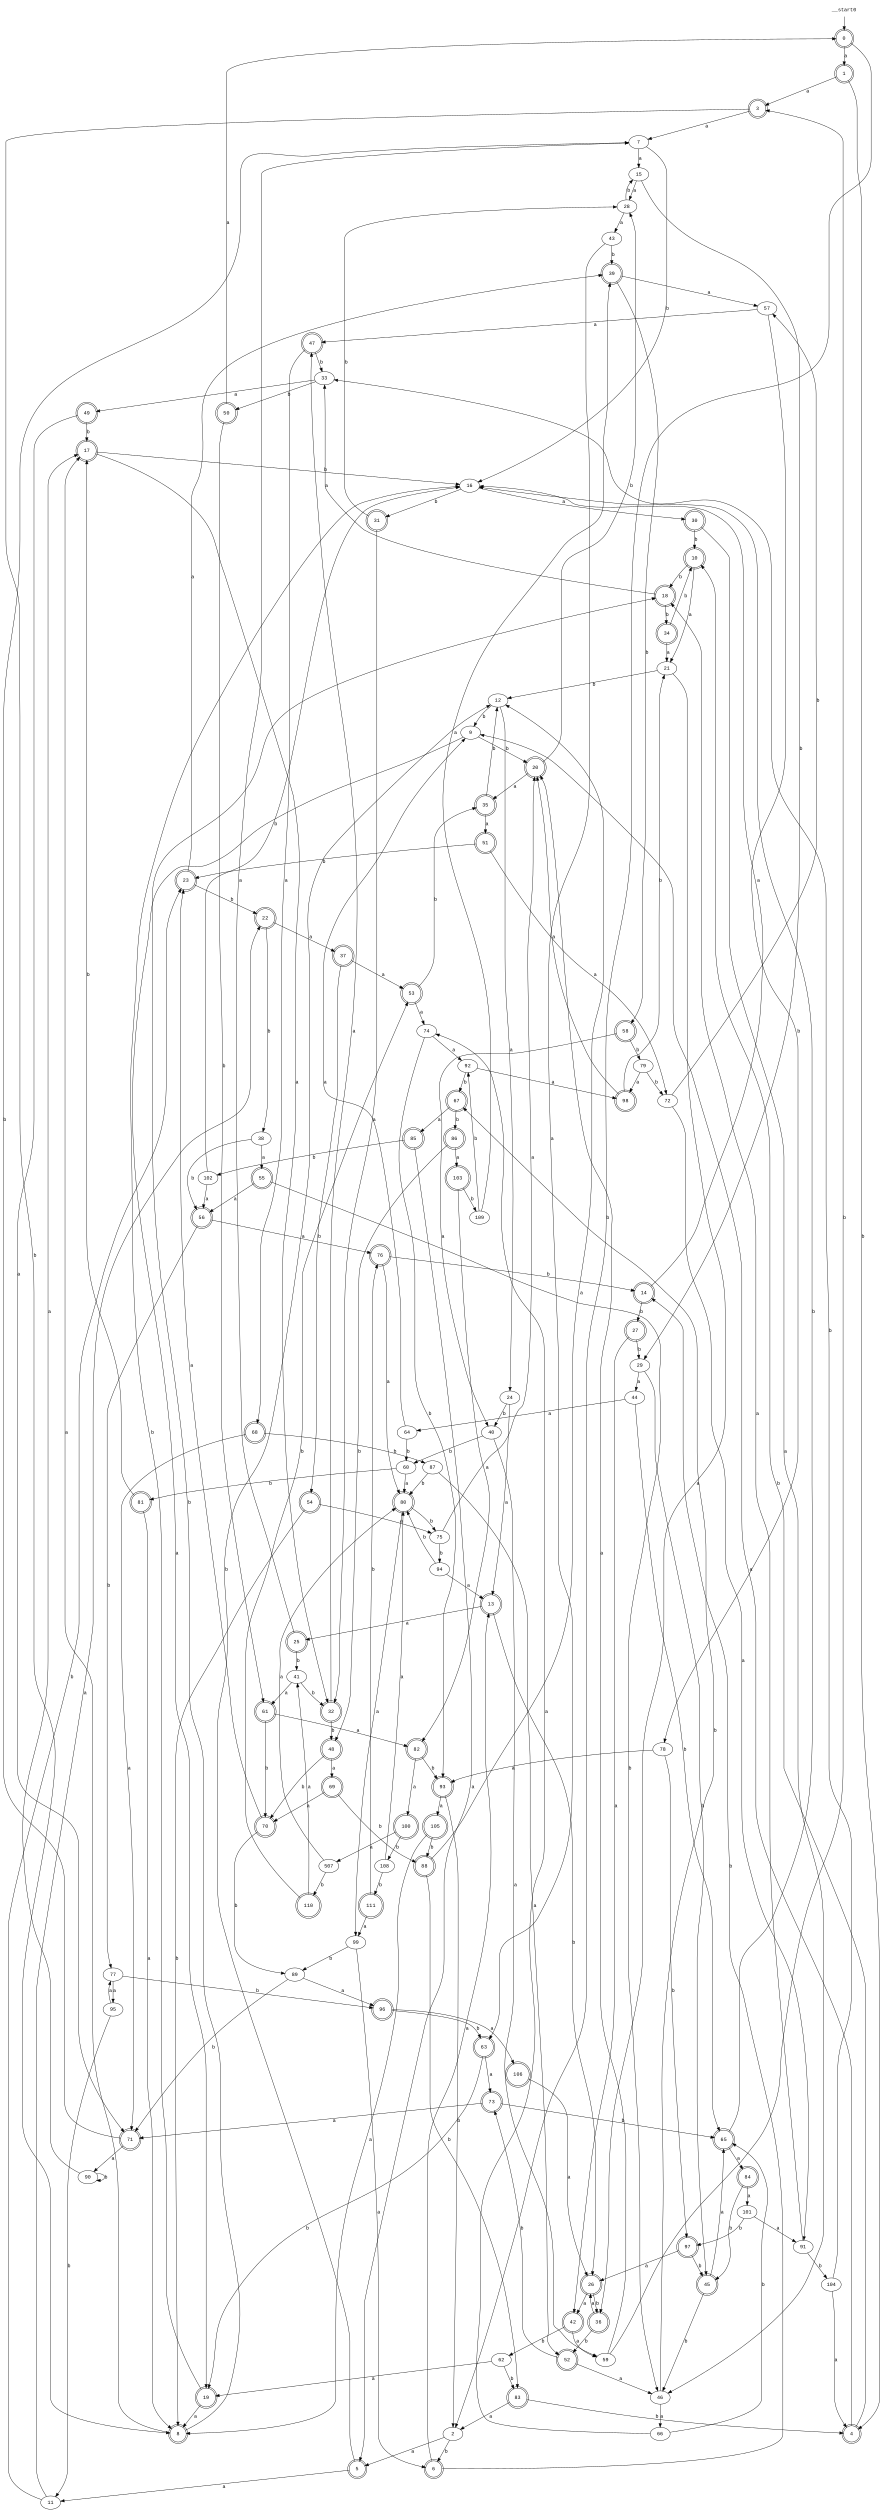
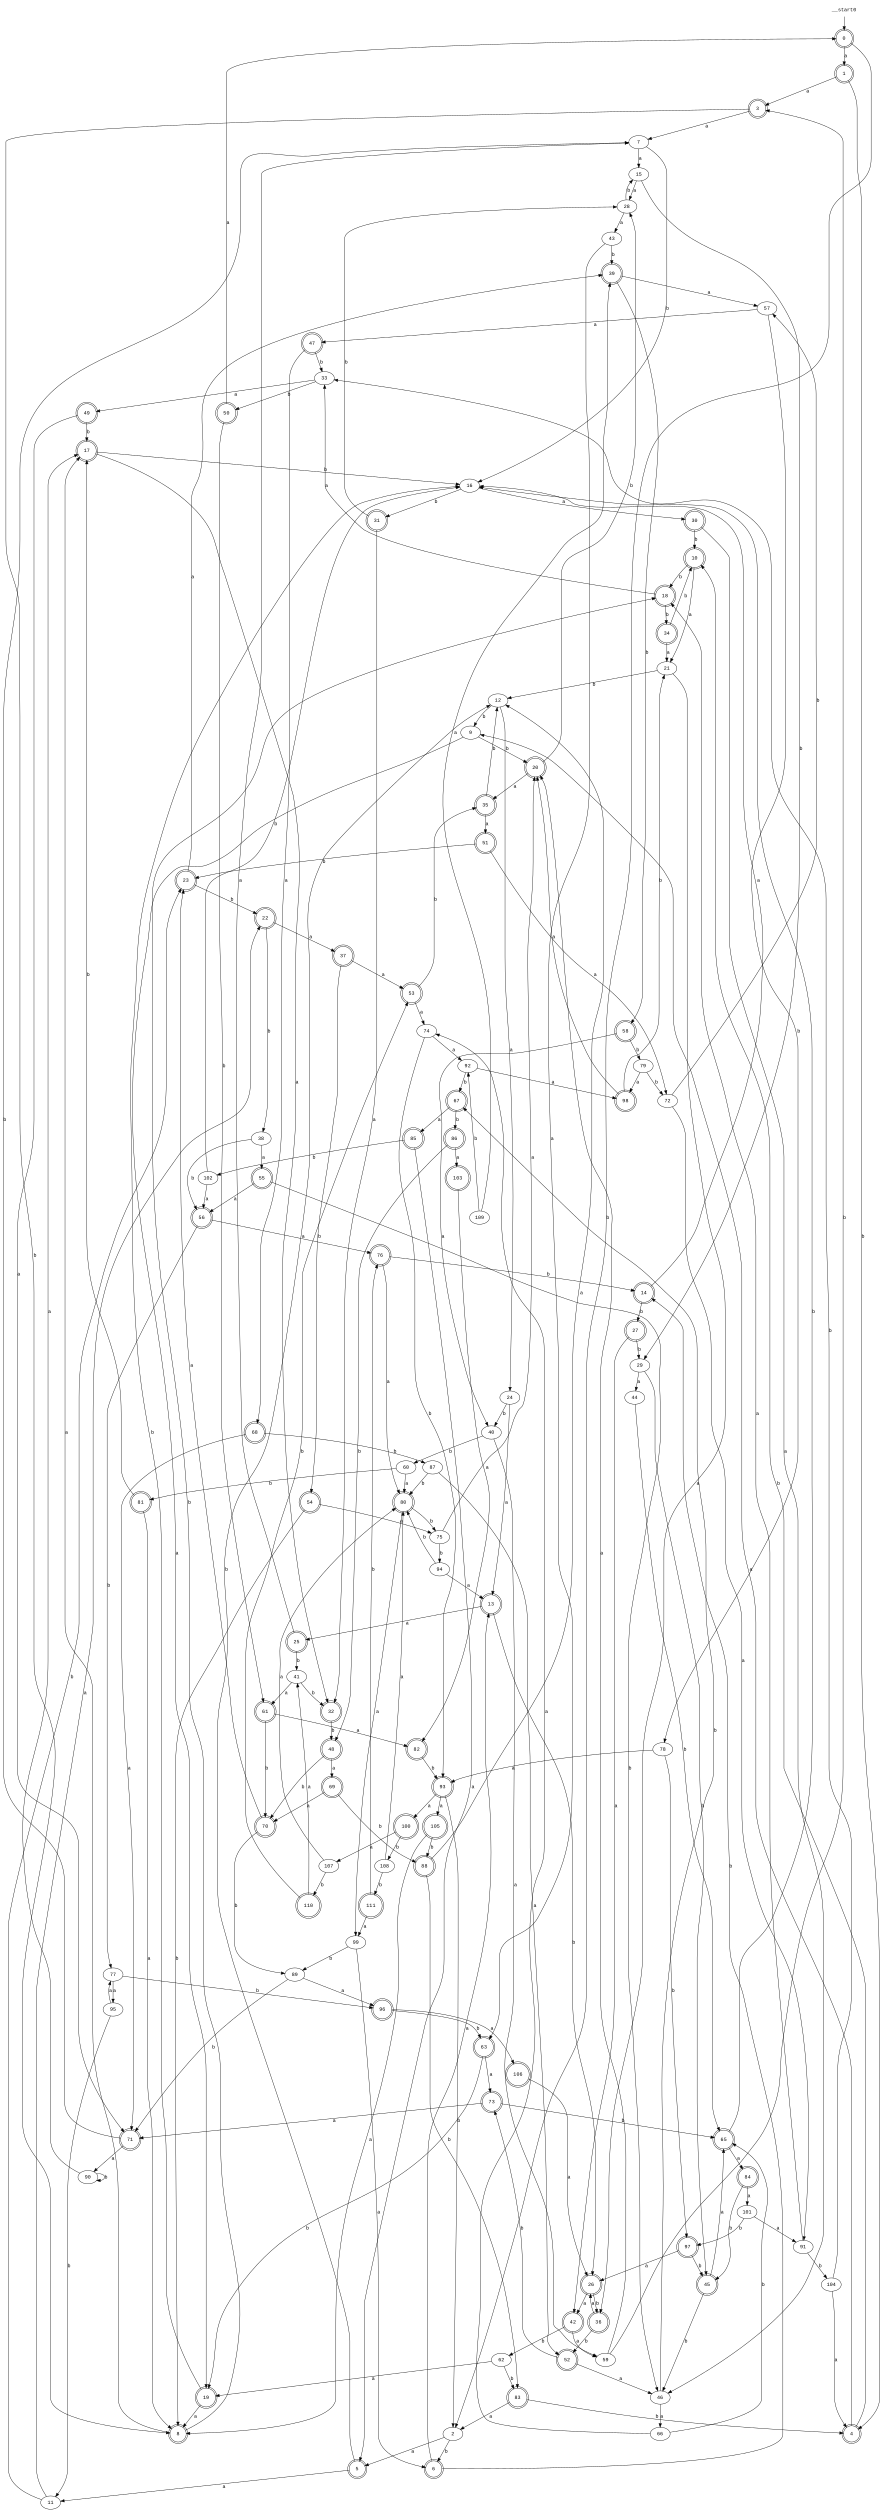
edge "32" -> "47": removed, label "a"
edge "103" -> "109": removed, label "b"
node "64": removed
edge "82" -> "100": now "93" -> "100"
node "507": label "507" -> "107"
